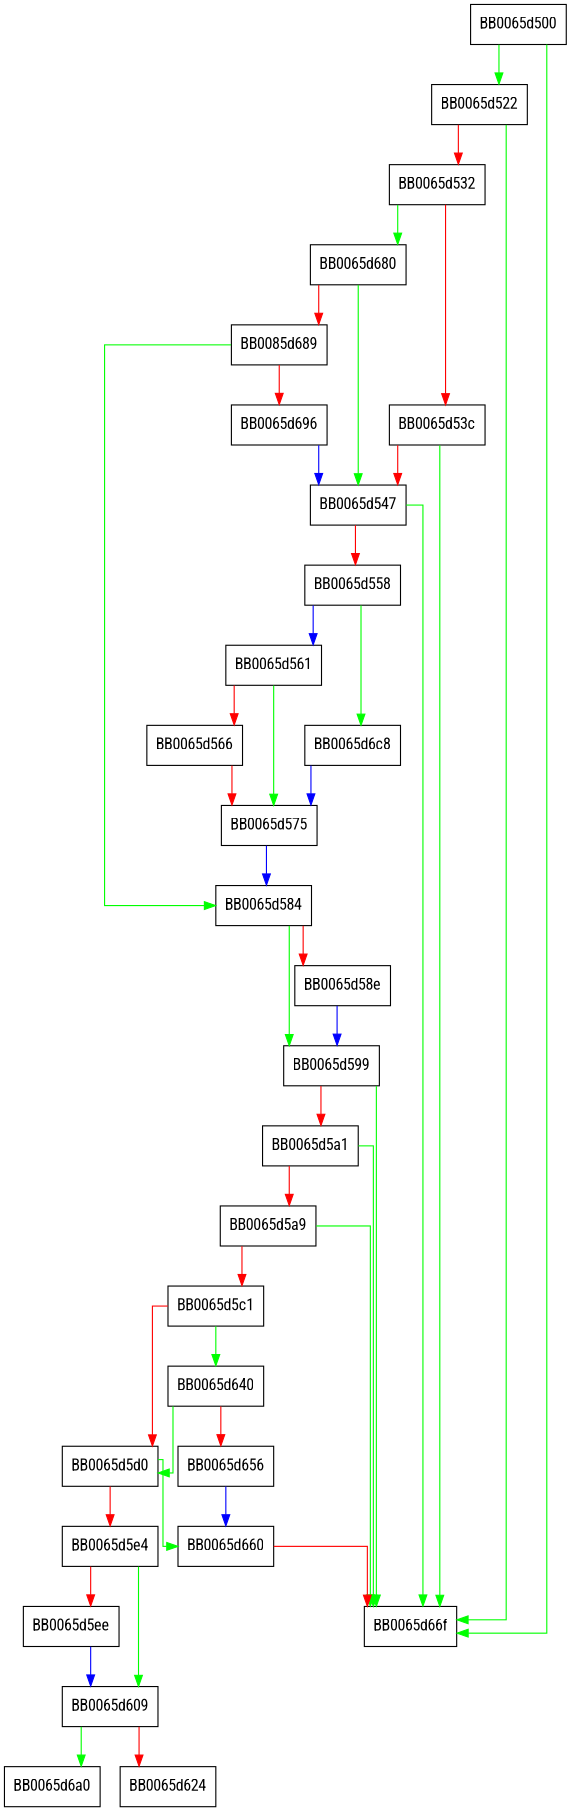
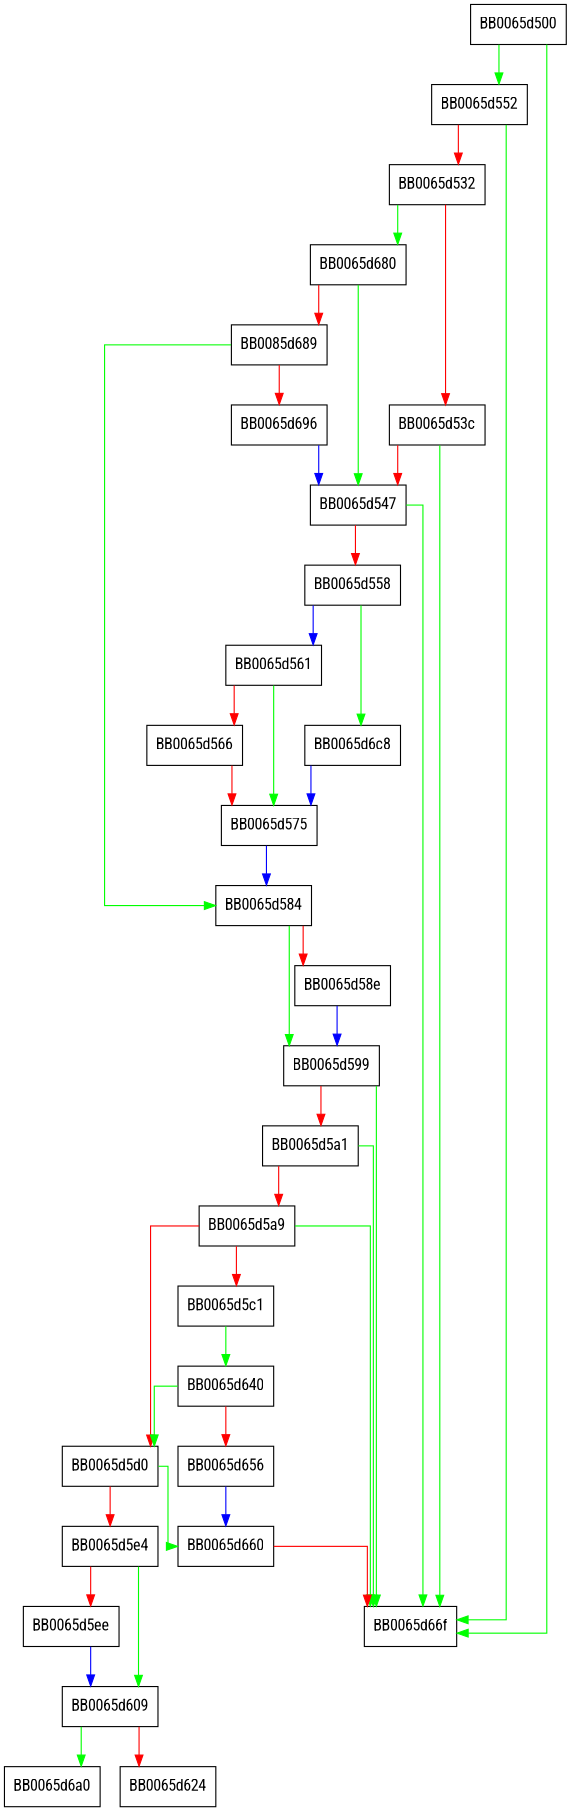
node "BB0065d522": label "BB0065d522" -> "BB0065d552"
edge "BB0065d5c1" -> "BB0065d5d0": now "BB0065d5a9" -> "BB0065d5d0"
